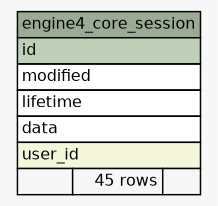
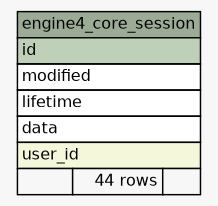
node "engine4_core_session": text "45 rows" -> "44 rows"
